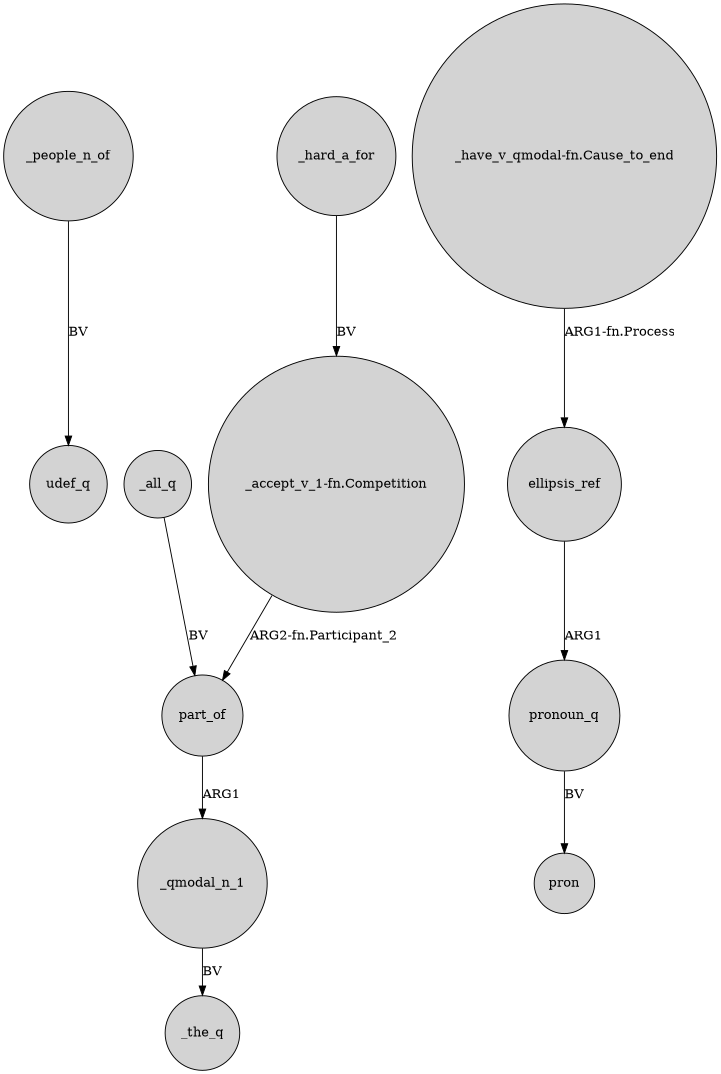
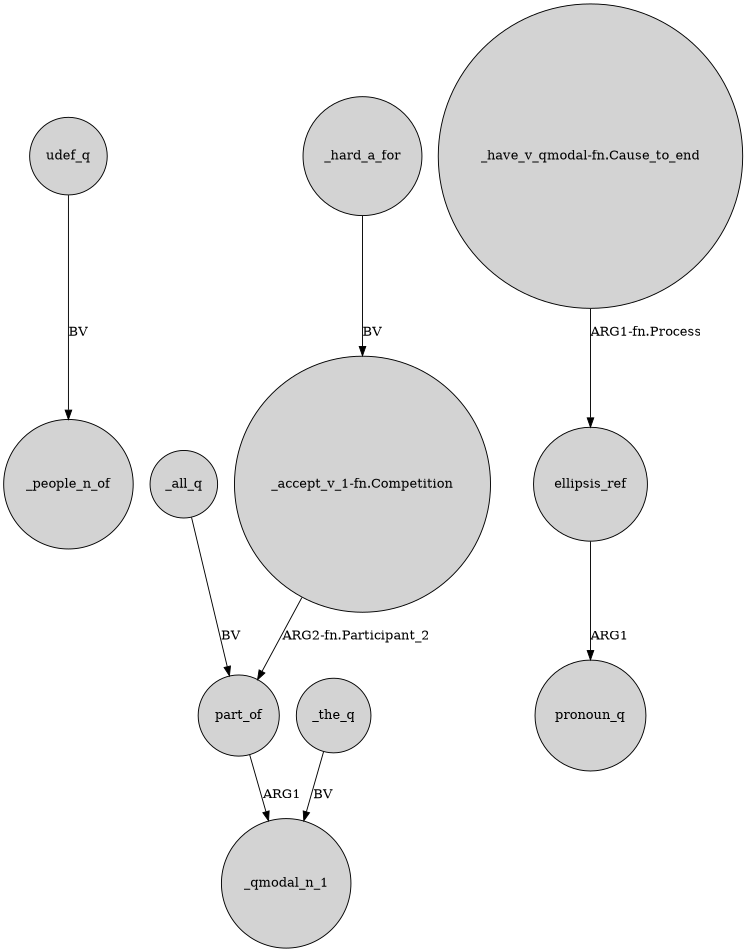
edge "_people_n_of" -> "udef_q": reversed
node "pron": removed
edge "_qmodal_n_1" -> "_the_q": reversed
